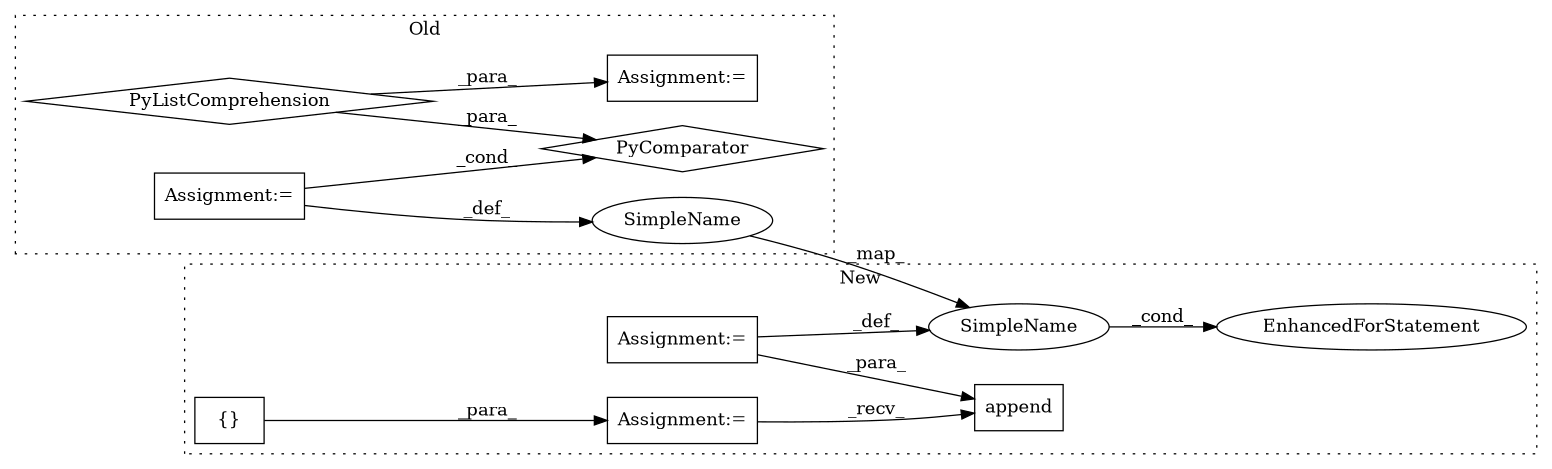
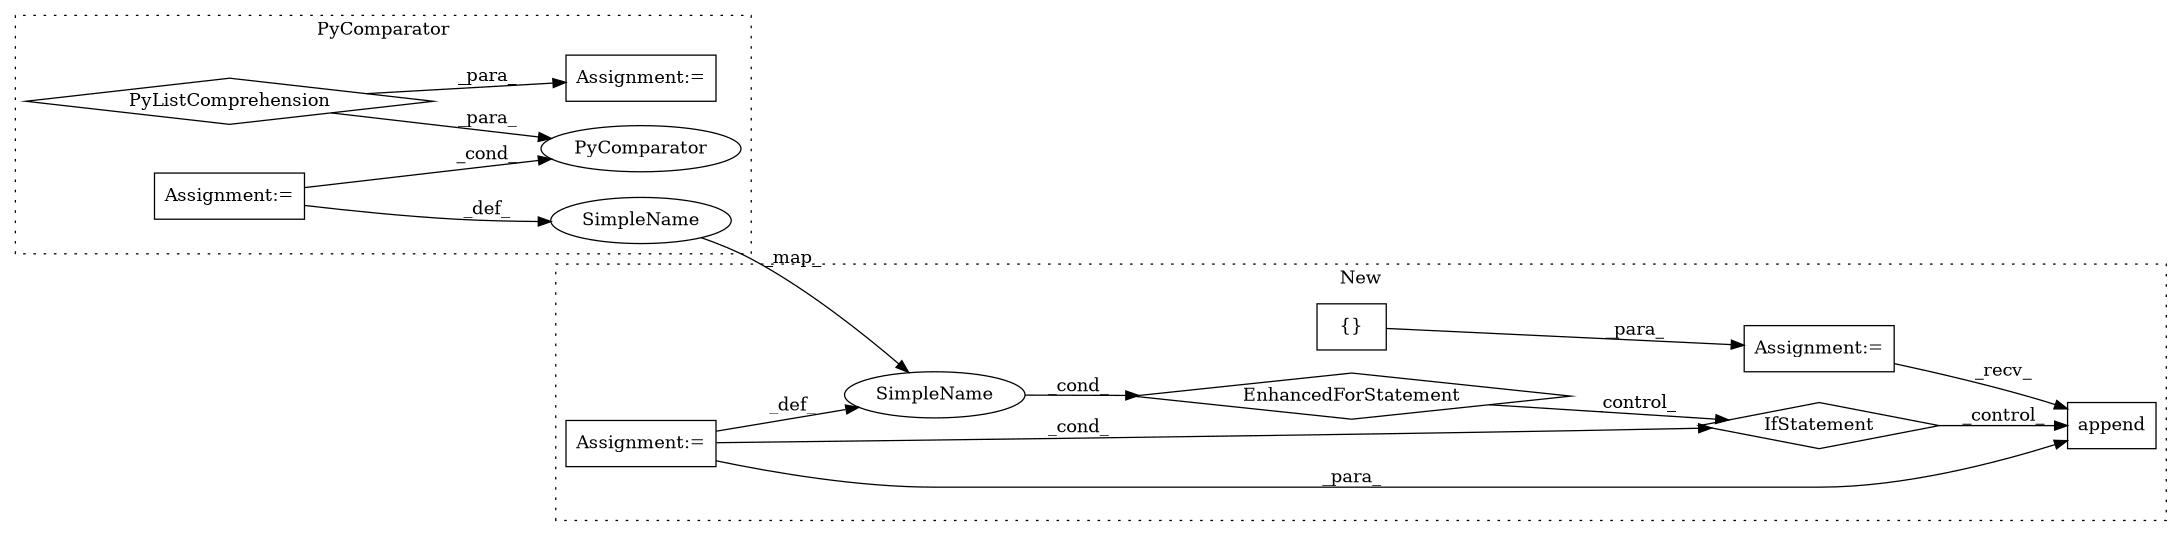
cluster "Old": label "Old" -> "PyComparator"
node "PyComparator": shape diamond -> ellipse
node "EnhancedForStatement": shape ellipse -> diamond
node "IfStatement": added
